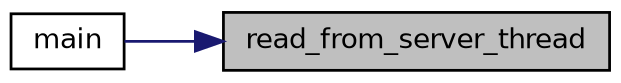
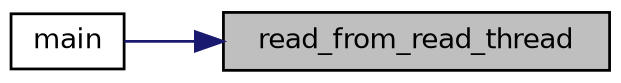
node "read_from_server_thread": label "read_from_server_thread" -> "read_from_read_thread"
